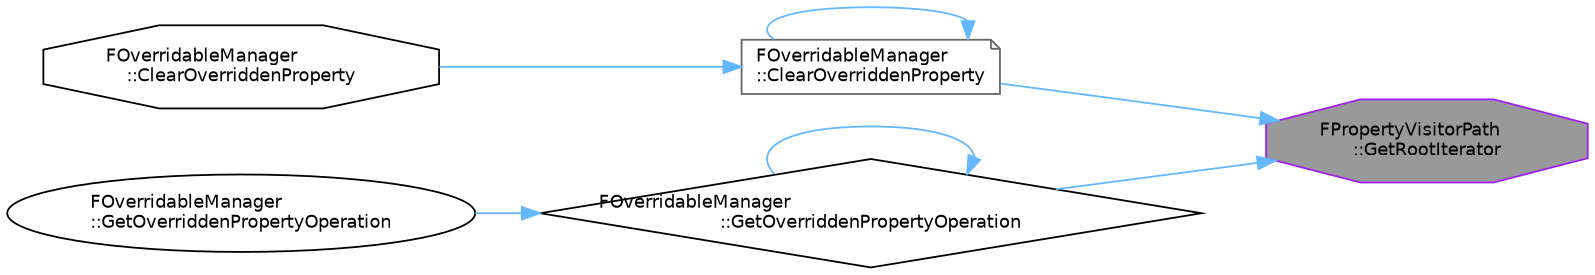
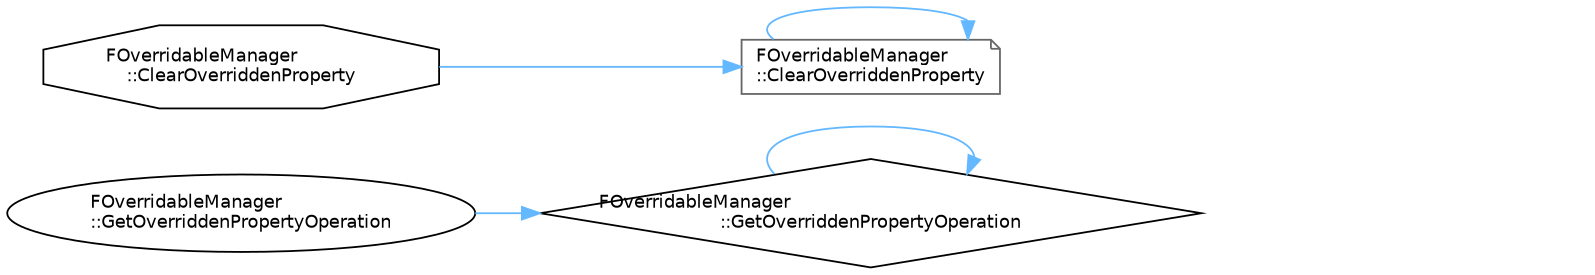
node "FPropertyVisitorPath ::GetRootIterator": removed
